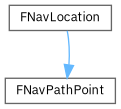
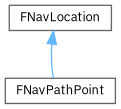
edge "FNavLocation" -> "FNavPathPoint": reversed
